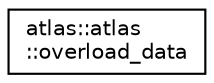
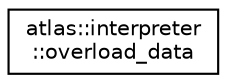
node "atlas::atlas ::overload_data": label "atlas::atlas ::overload_data" -> "atlas::interpreter ::overload_data"
